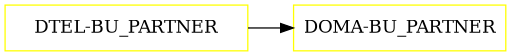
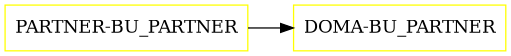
node "DTEL-BU_PARTNER": label "DTEL-BU_PARTNER" -> "PARTNER-BU_PARTNER"
